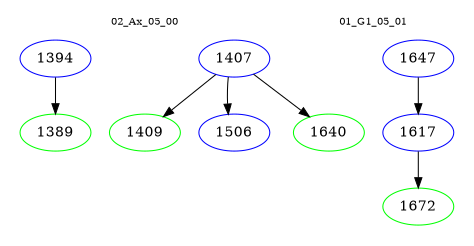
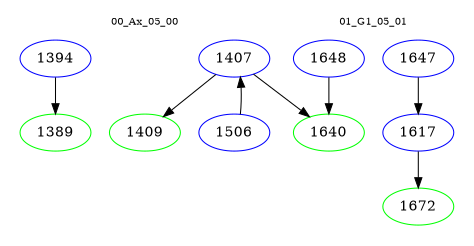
cluster "02_Ax_05_00": label "02_Ax_05_00" -> "00_Ax_05_00"
node "1648": added
edge "1407" -> "1506": reversed
